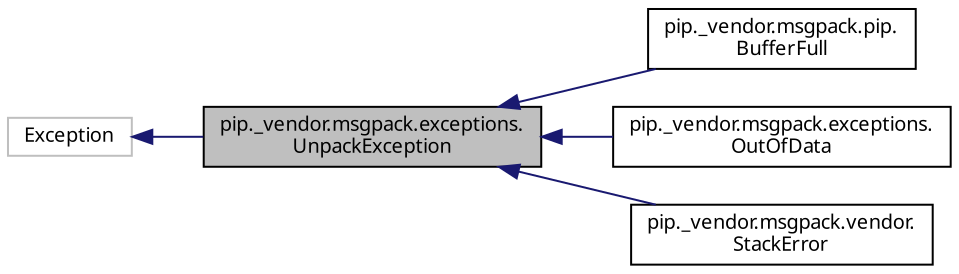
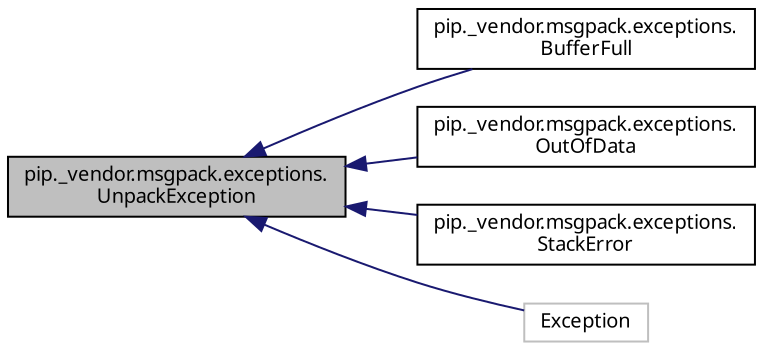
node "pip._vendor.msgpack.pip. BufferFull": label "pip._vendor.msgpack.pip. BufferFull" -> "pip._vendor.msgpack.exceptions. BufferFull"
edge "pip._vendor.msgpack.exceptions. UnpackException" -> "Exception": reversed
node "pip._vendor.msgpack.vendor. StackError": label "pip._vendor.msgpack.vendor. StackError" -> "pip._vendor.msgpack.exceptions. StackError"
